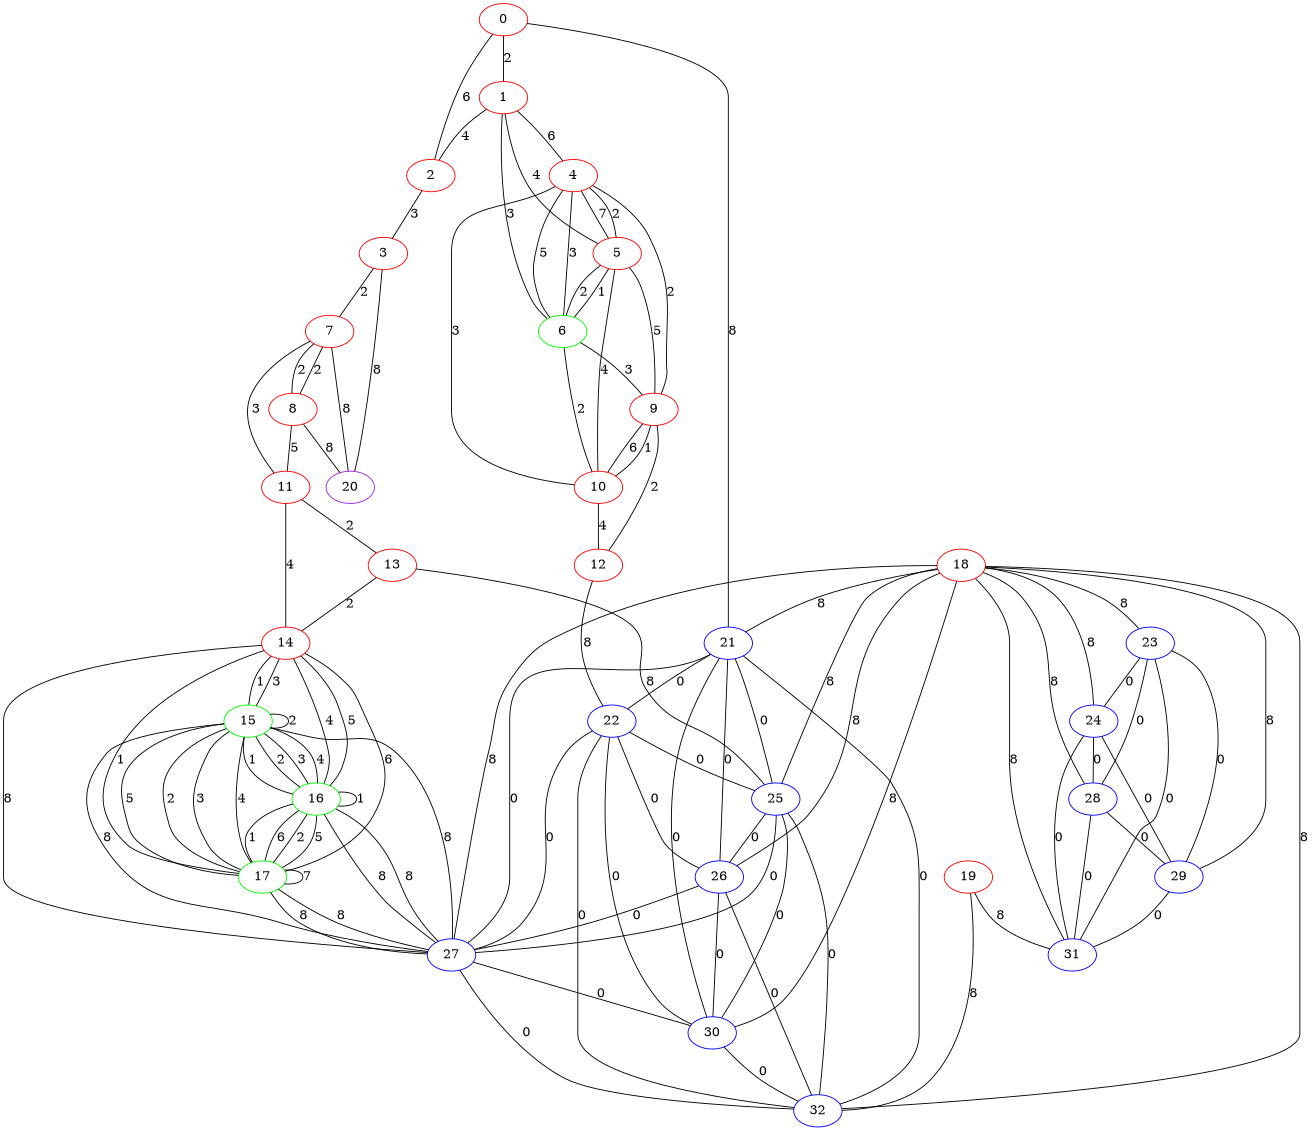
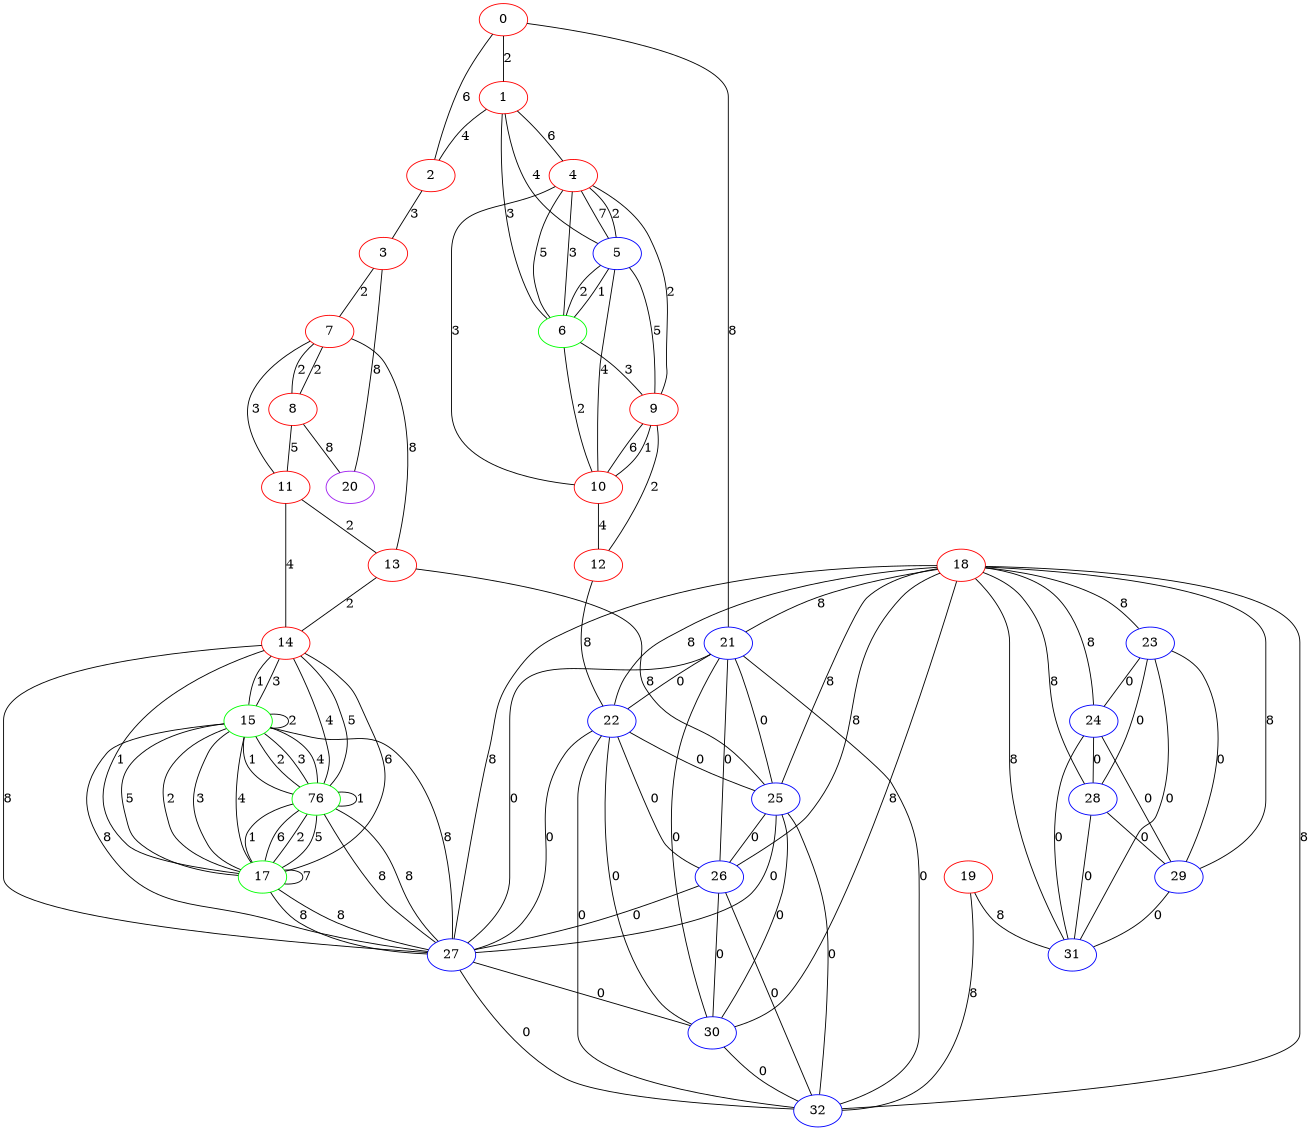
node "5": color red -> blue
edge "7" -- "20": now "7" -- "13"
edge "18" -- "22": added, label "8"
node "16": label "16" -> "76"
